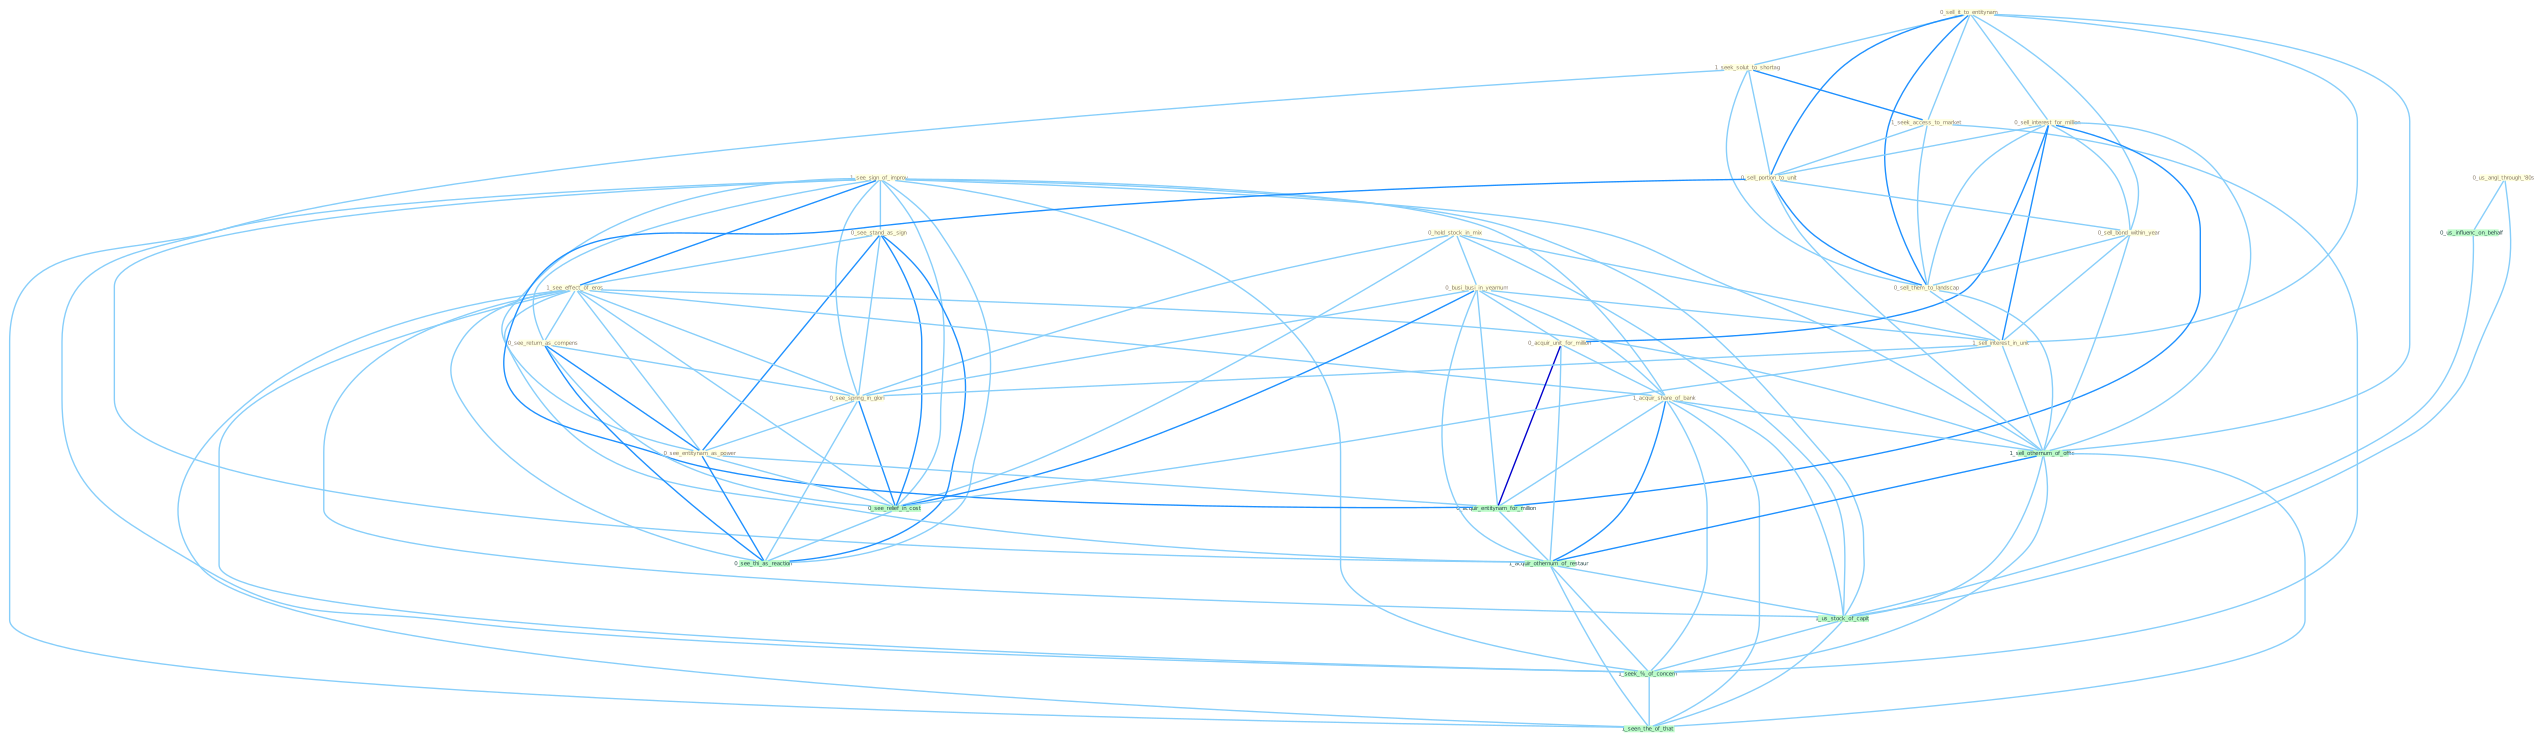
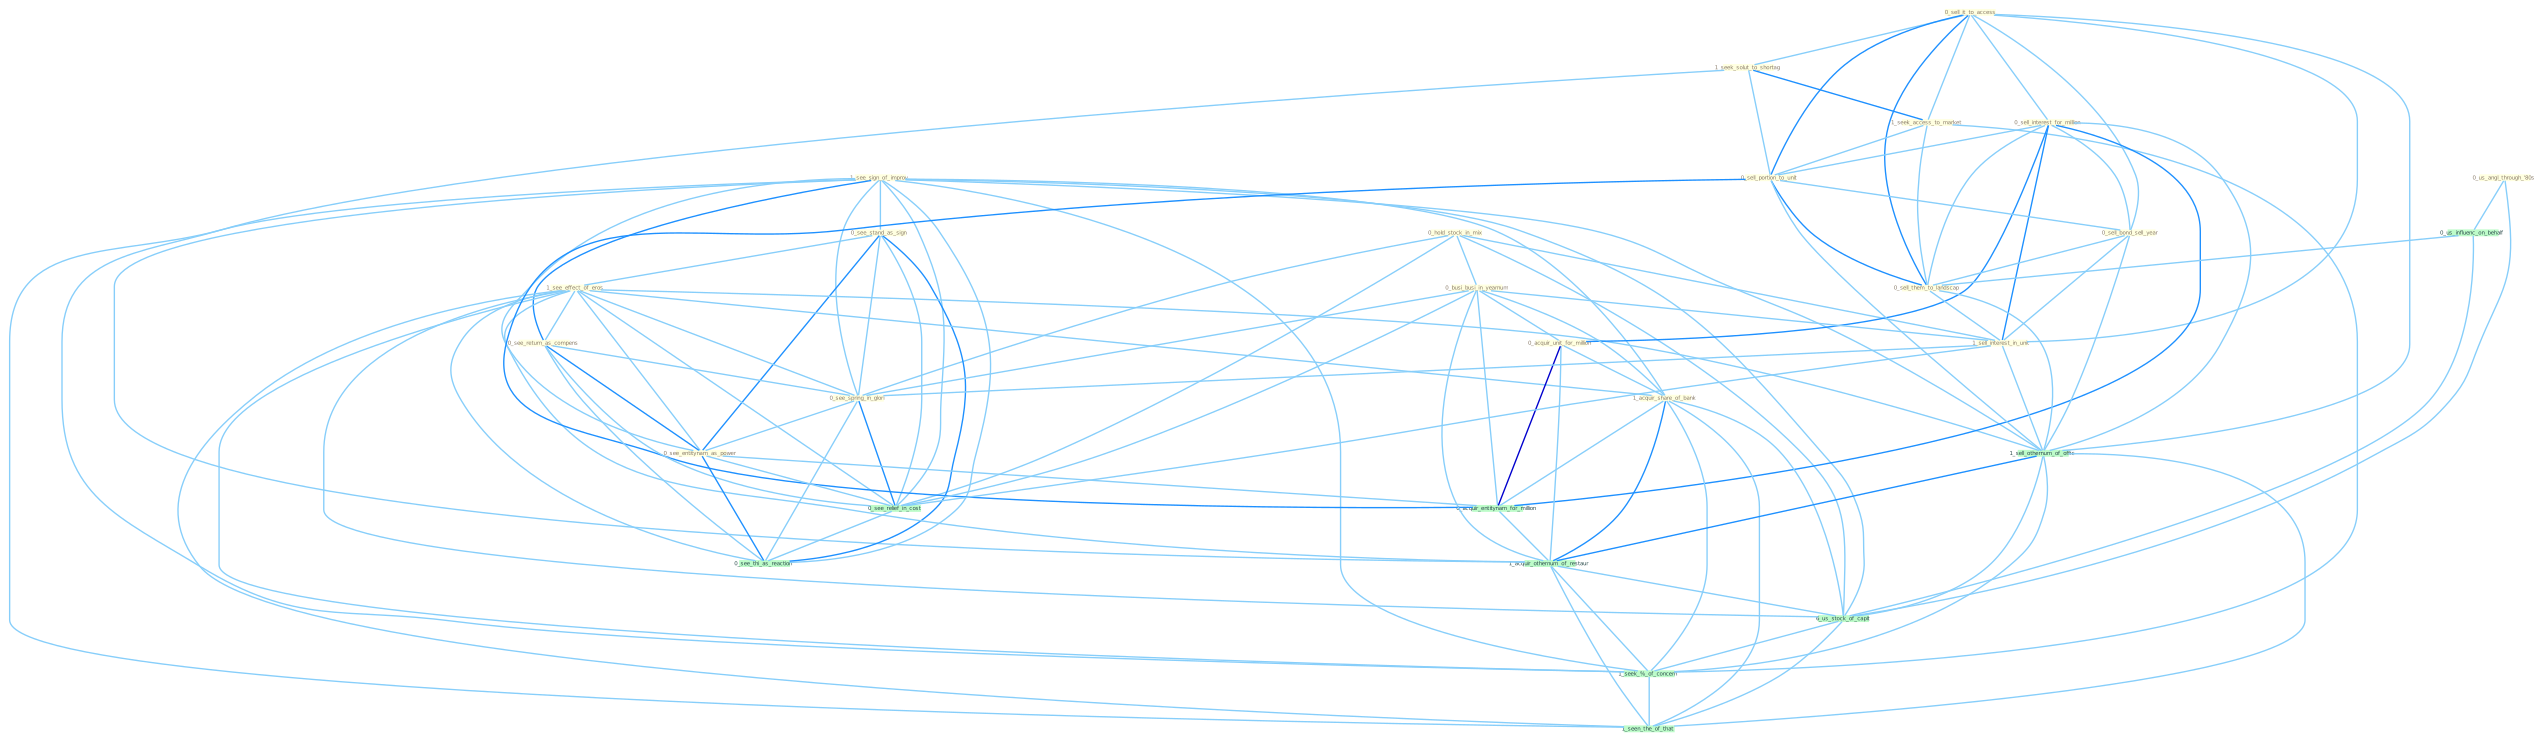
node "0_sell_it_to_entitynam": label "0_sell_it_to_entitynam" -> "0_sell_it_to_access"
edge "1_seek_solut_to_shortag" -- "0_sell_them_to_landscap": now "0_us_influenc_on_behalf" -- "0_sell_them_to_landscap"
edge "1_see_sign_of_improv" -- "0_see_return_as_compens": color #87cefa -> #1e90ff
edge "1_see_sign_of_improv" -- "1_see_effect_of_eros": removed
node "0_sell_bond_within_year": label "0_sell_bond_within_year" -> "0_sell_bond_sell_year"
edge "0_see_stand_as_sign" -- "0_see_relief_in_cost": color #1e90ff -> #87cefa
edge "0_busi_busi_in_yearnum" -- "0_see_relief_in_cost": color #1e90ff -> #87cefa
edge "1_acquir_share_of_bank" -- "1_sell_othernum_of_offic": removed
edge "0_see_return_as_compens" -- "0_see_thi_as_reaction": color #1e90ff -> #87cefa
node "1_us_stock_of_capit": label "1_us_stock_of_capit" -> "6_us_stock_of_capit"
